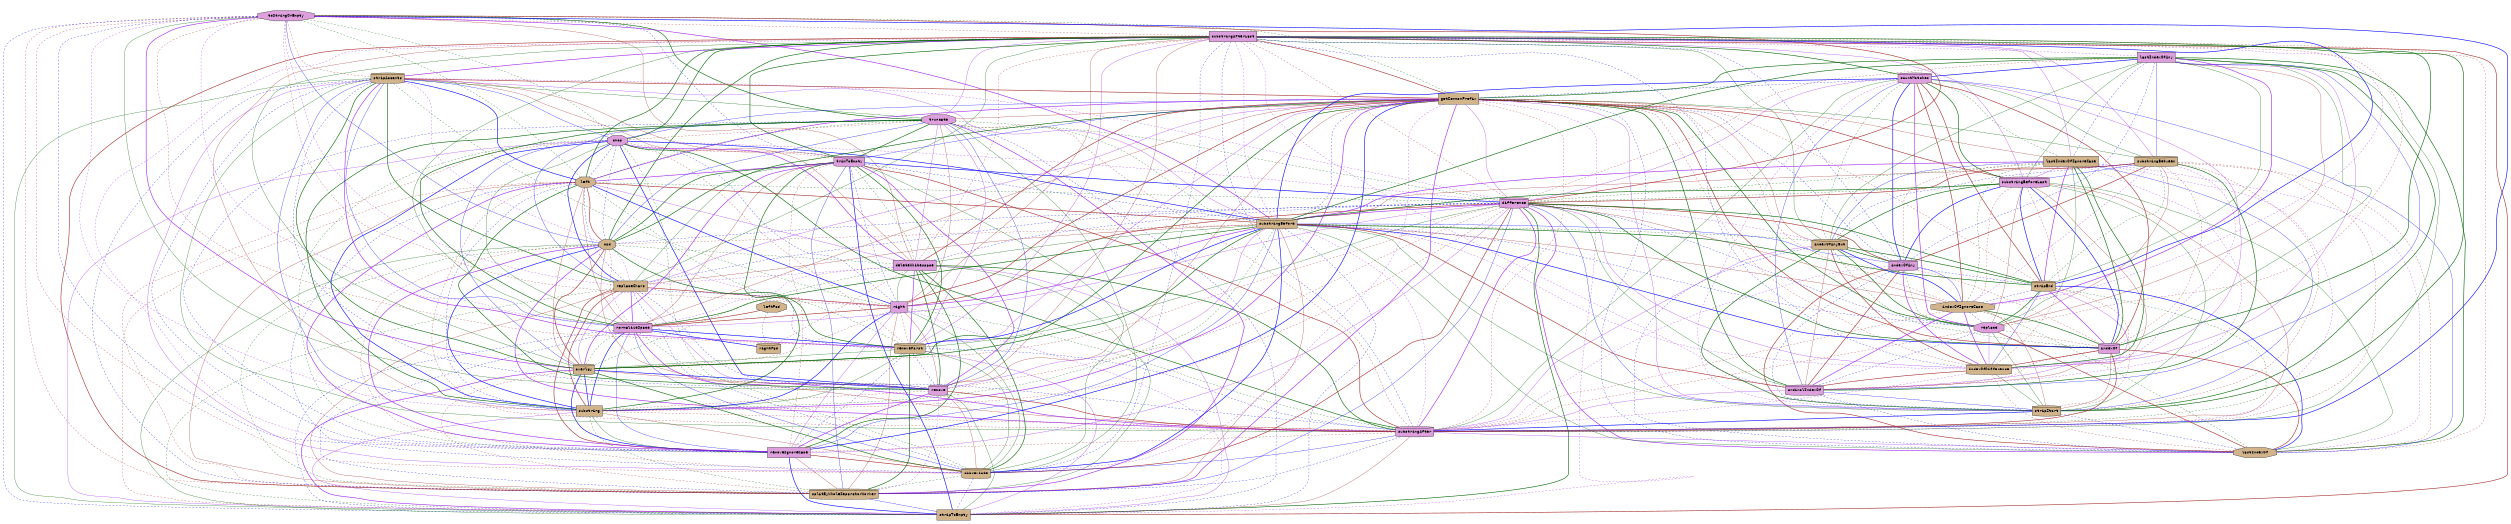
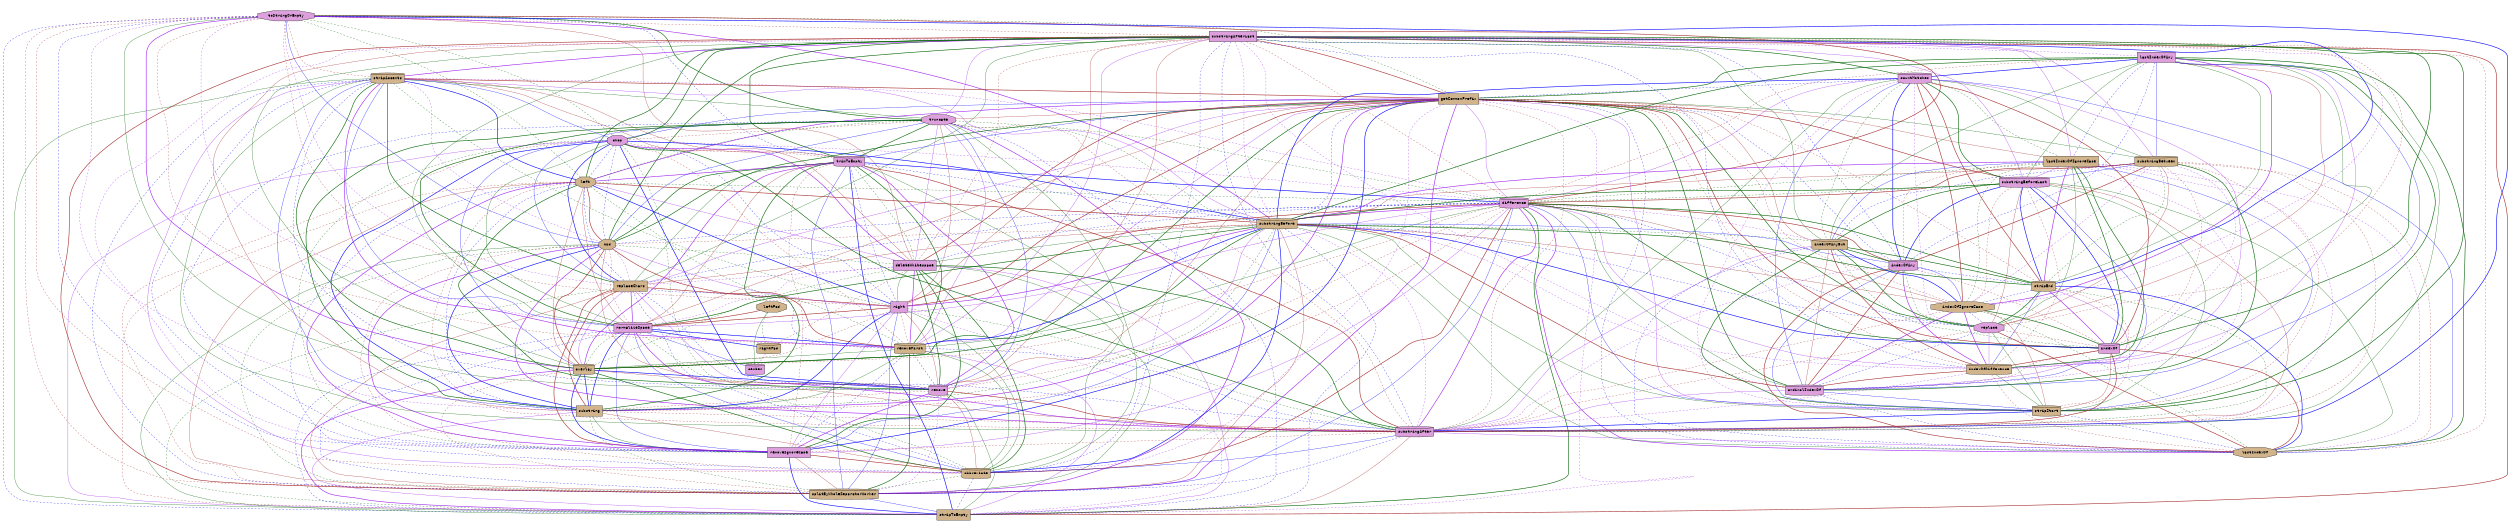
edge "countMatches" -- "replace": style bold -> dashed
edge "mid" -- "right": style dashed -> solid
edge "mid" -- "removeFirst": color darkgreen -> brown
node "center": added
edge "substringBeforeLast" -- "ordinalIndexOf": color brown -> blue
edge "indexOfAny" -- "stripStart": style dashed -> solid
edge "right" -- "splitByWholeSeparatorWorker": color brown -> blue
